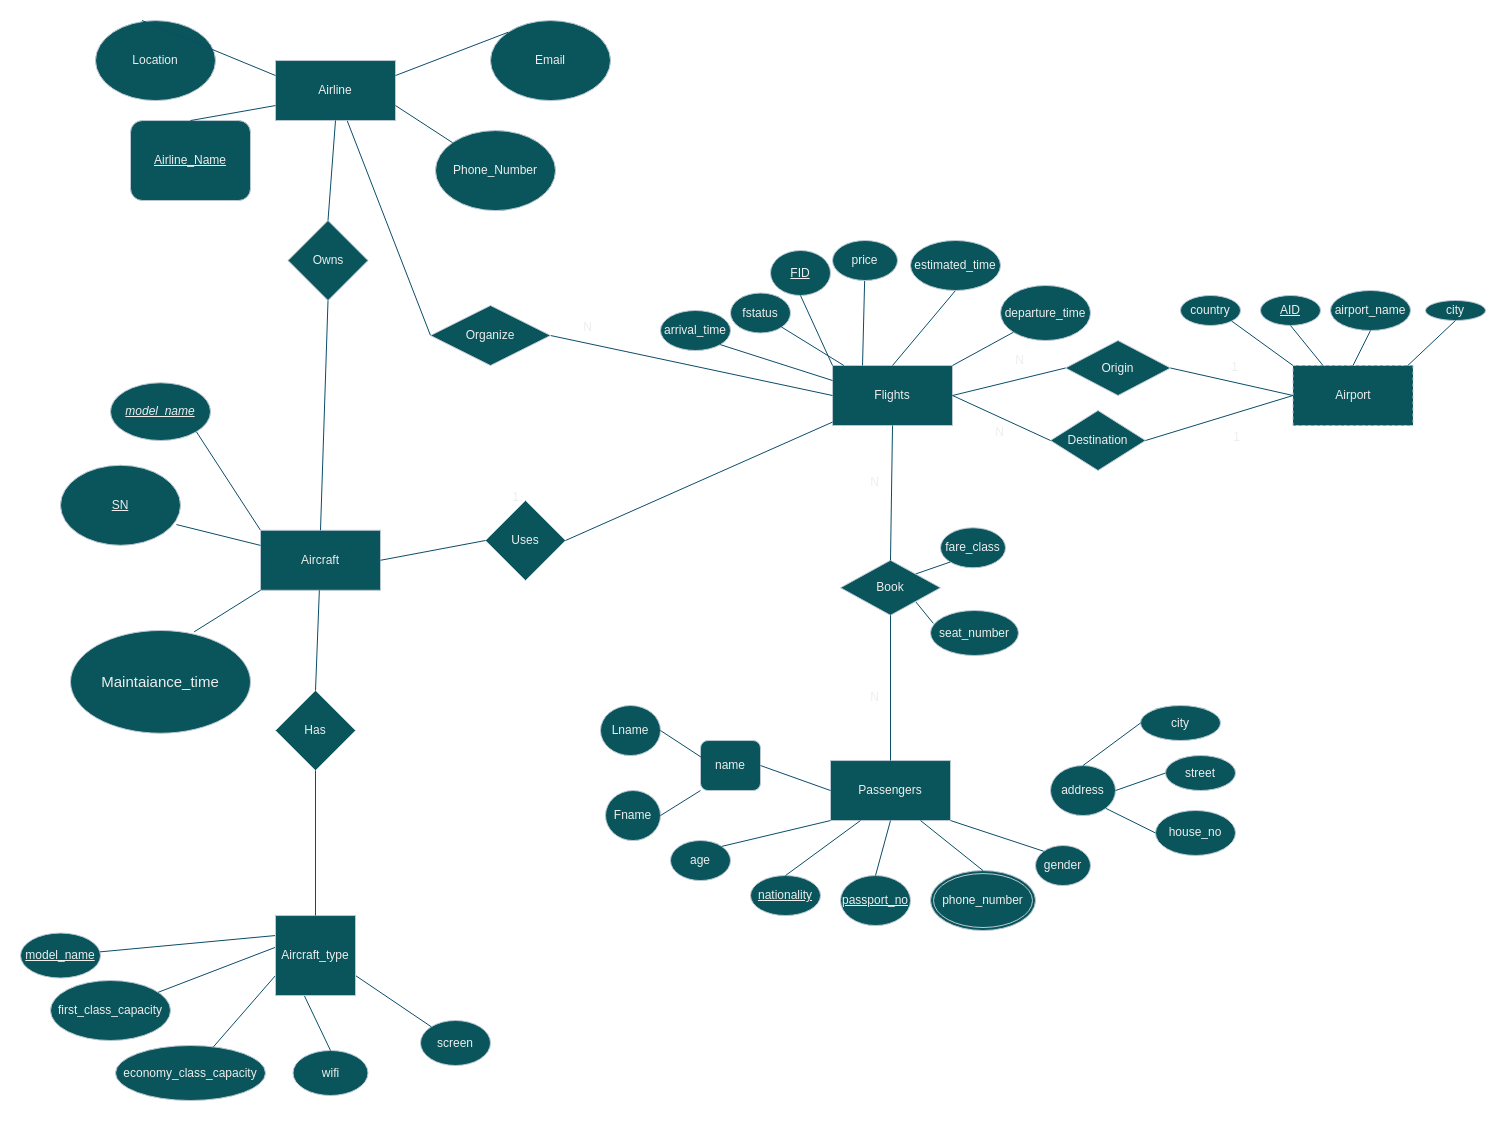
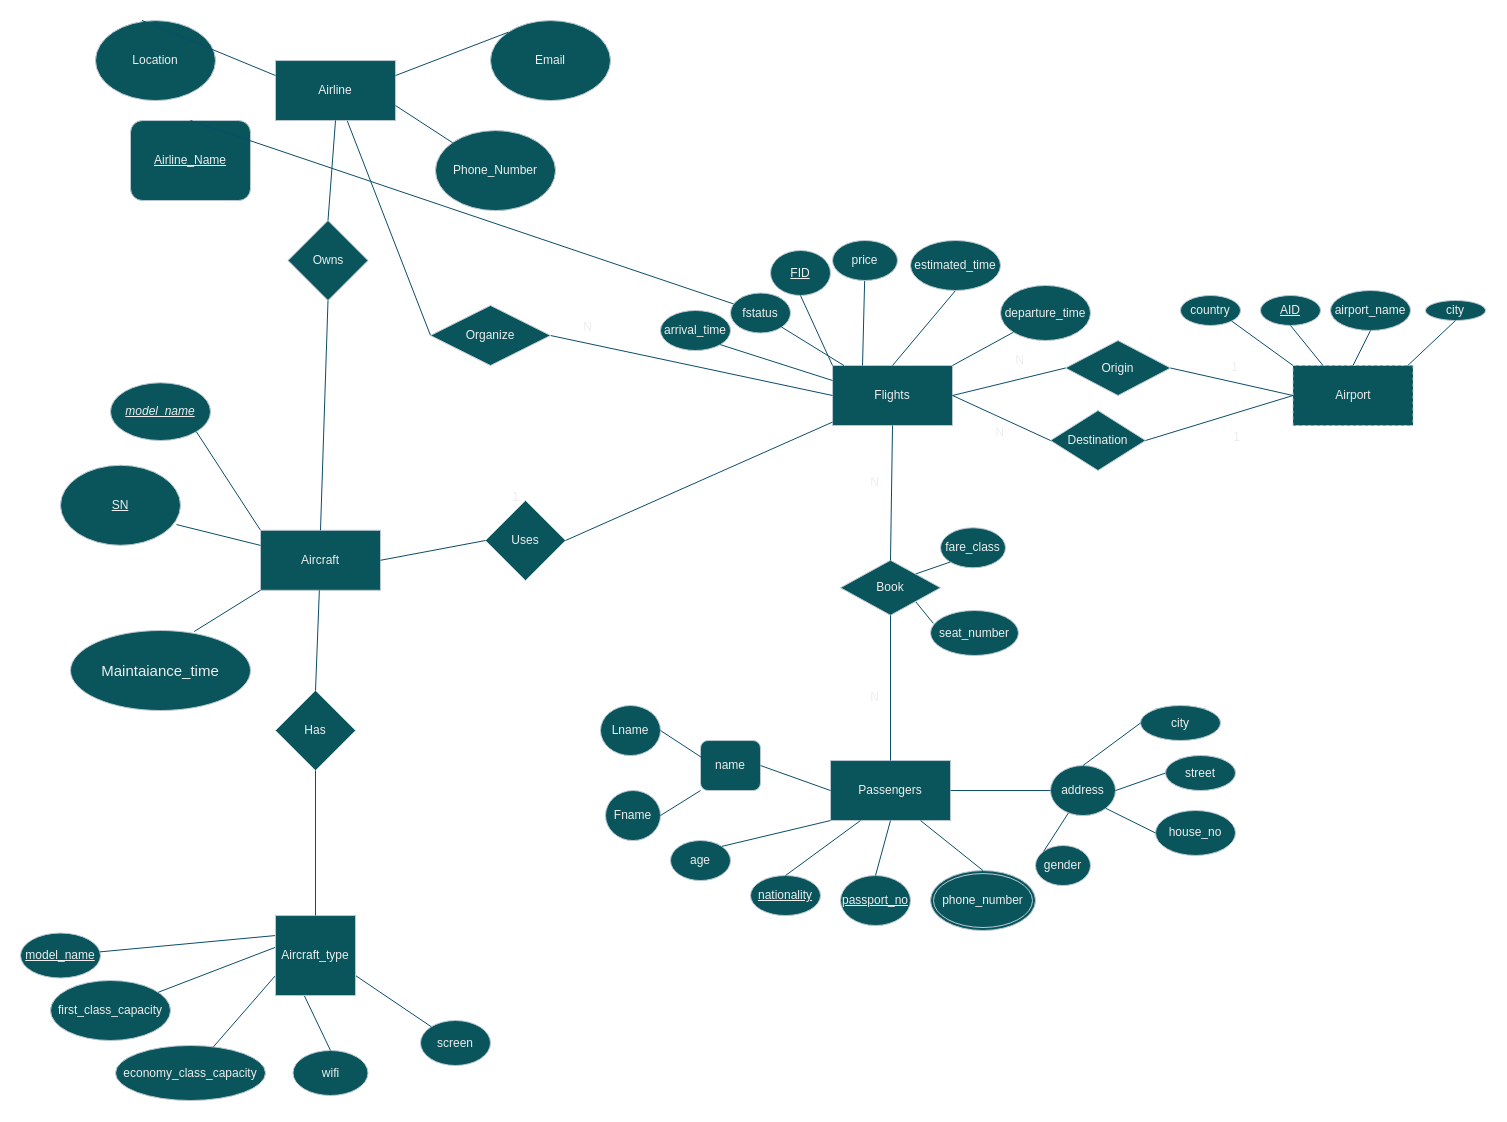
edge "Airline" -- "Airline_Name": now "fstatus" -- "Airline_Name"
node "Maintaiance_time": size 180x103 -> 180x80
edge "Passengers" -- "address": added
edge "Passengers" -- "gender": now "address" -- "gender"
